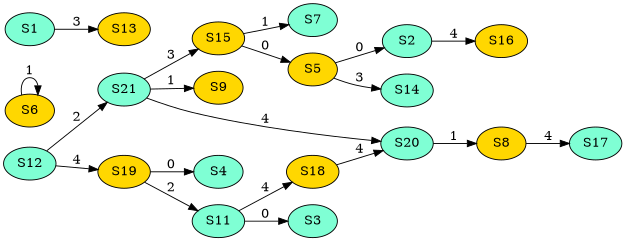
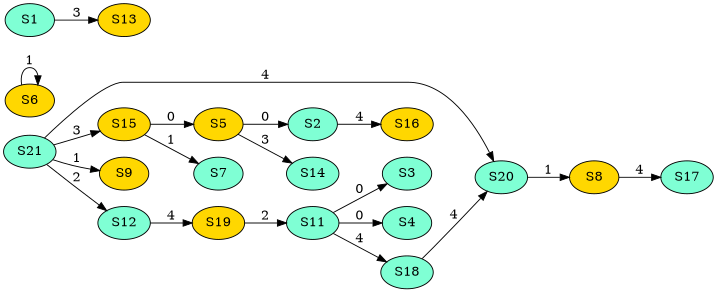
edge "S12" -> "S21": reversed
edge "S19" -> "S4": now "S11" -> "S4"
node "S18": fillcolor gold -> aquamarine
